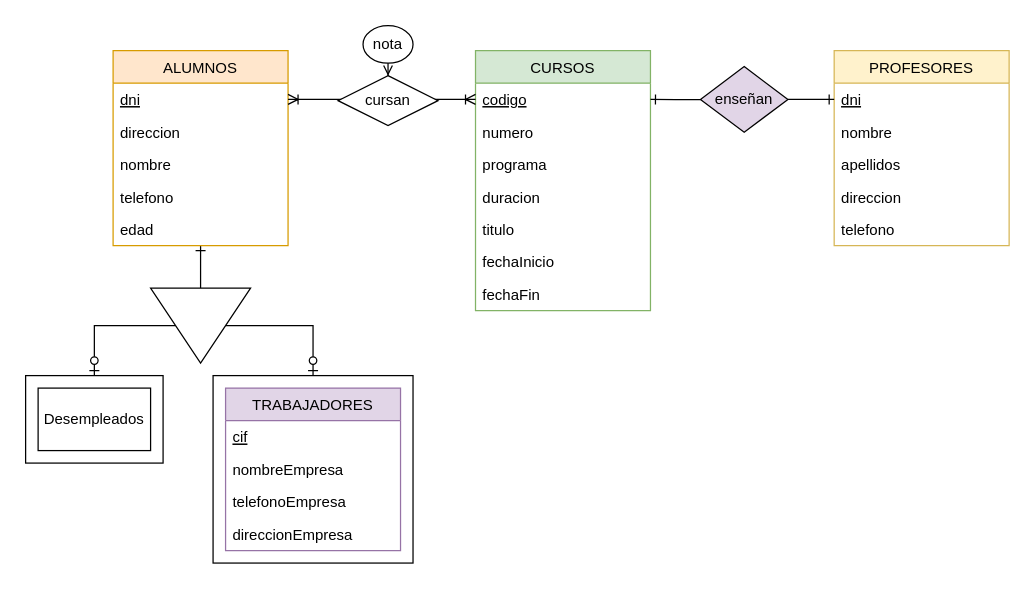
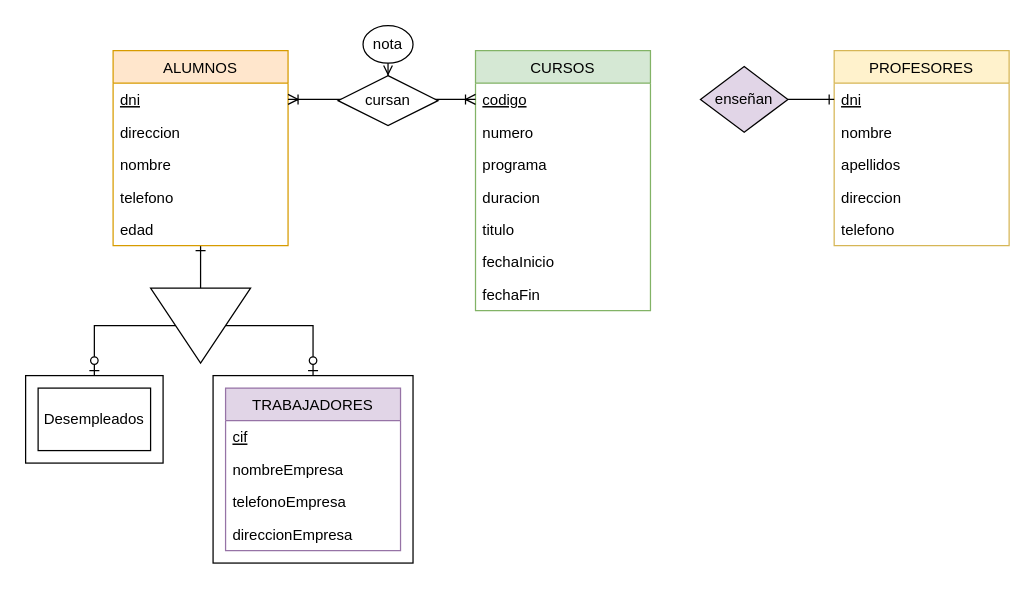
edge "enseñan" -> "codigo": removed
